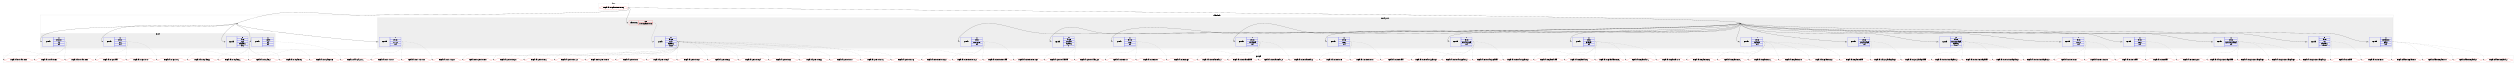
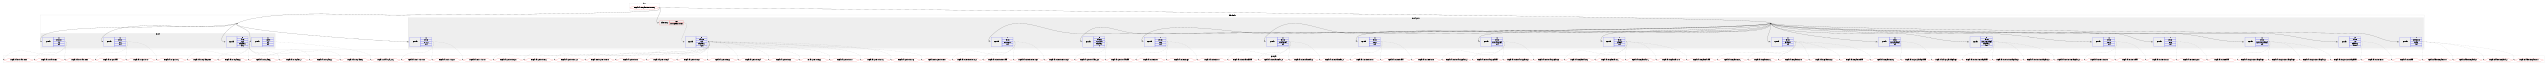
node "portage://dev-util/cmake-3.14.6": added
node "portage://dev-lang/python-3.5.5": label "portage://dev-lang/python-3.5.5" -> "libs://dev-lang/python-3.5.5"
node "portage://dev-ros/gazebo_electronics-2.8.4": label "portage://dev-ros/gazebo_electronics-2.8.4" -> "portage://dev-ros/gazebo_dev-2.8.4"
node "portage://dev-dev/transmission_interface-9999": label "portage://dev-dev/transmission_interface-9999" -> "portage://dev-ros/transmission_interface-9999"
